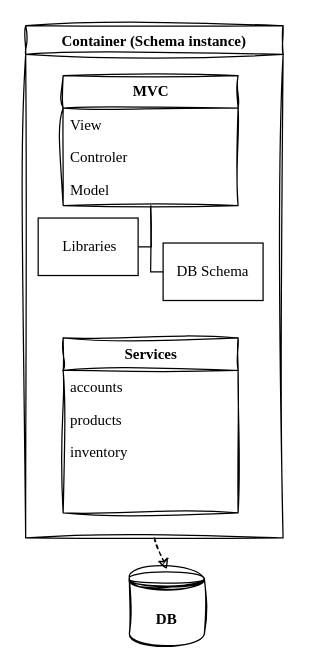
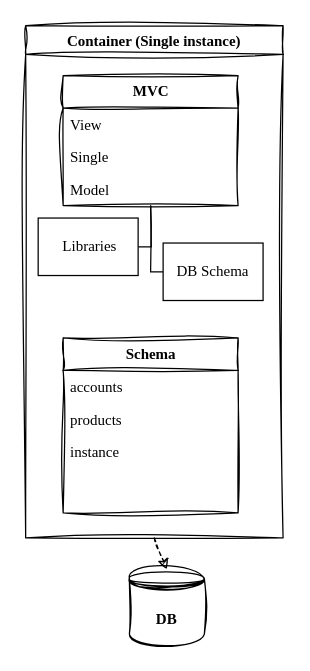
node "Container (Schema instance)": label "Container (Schema instance)" -> "Container (Single instance)"
node "Controler": label "Controler" -> "Single"
node "Services": label "Services" -> "Schema"
node "inventory": label "inventory" -> "instance"
